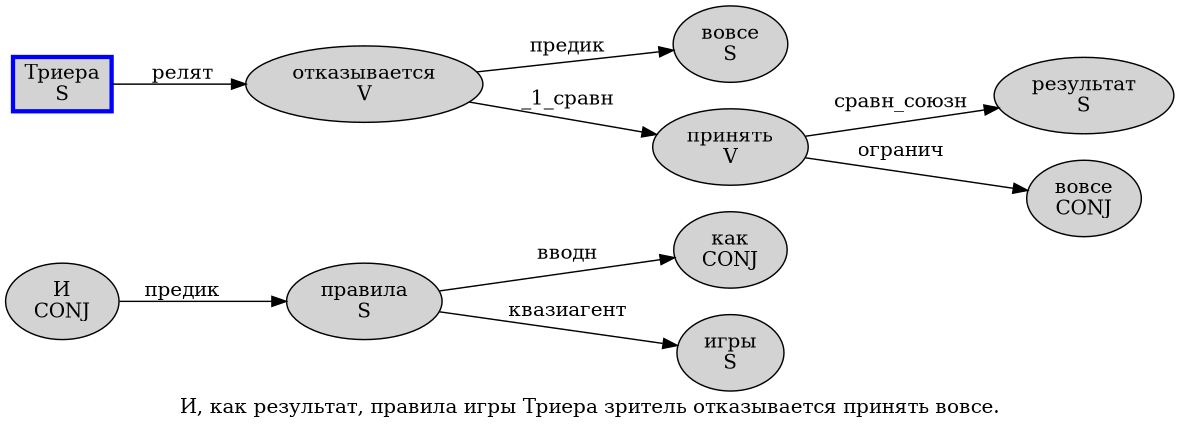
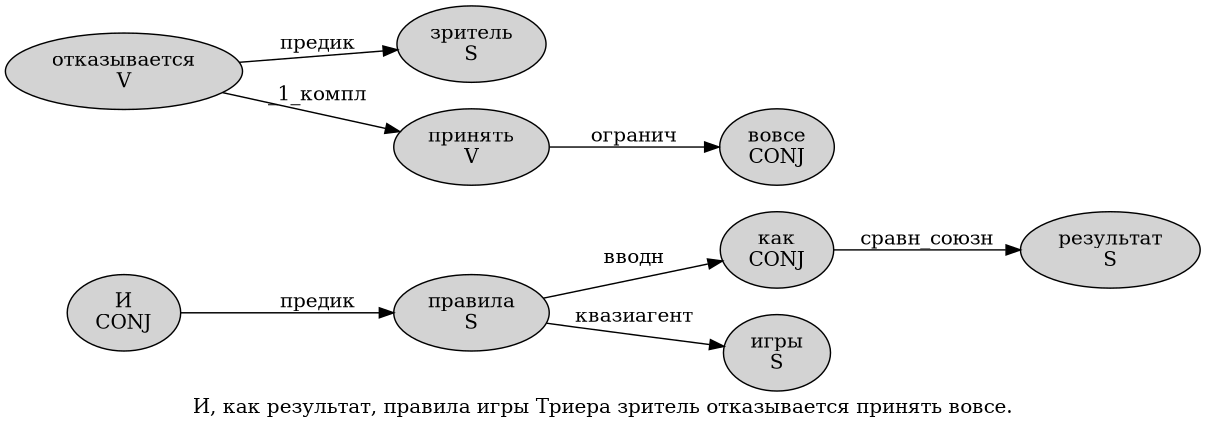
node "вовсе S": label "вовсе S" -> "зритель S"
node "Триера S": removed
edge "отказывается V" -> "принять V": label "_1_сравн" -> "_1_компл"
edge "принять V" -> "результат S": now "как CONJ" -> "результат S"
